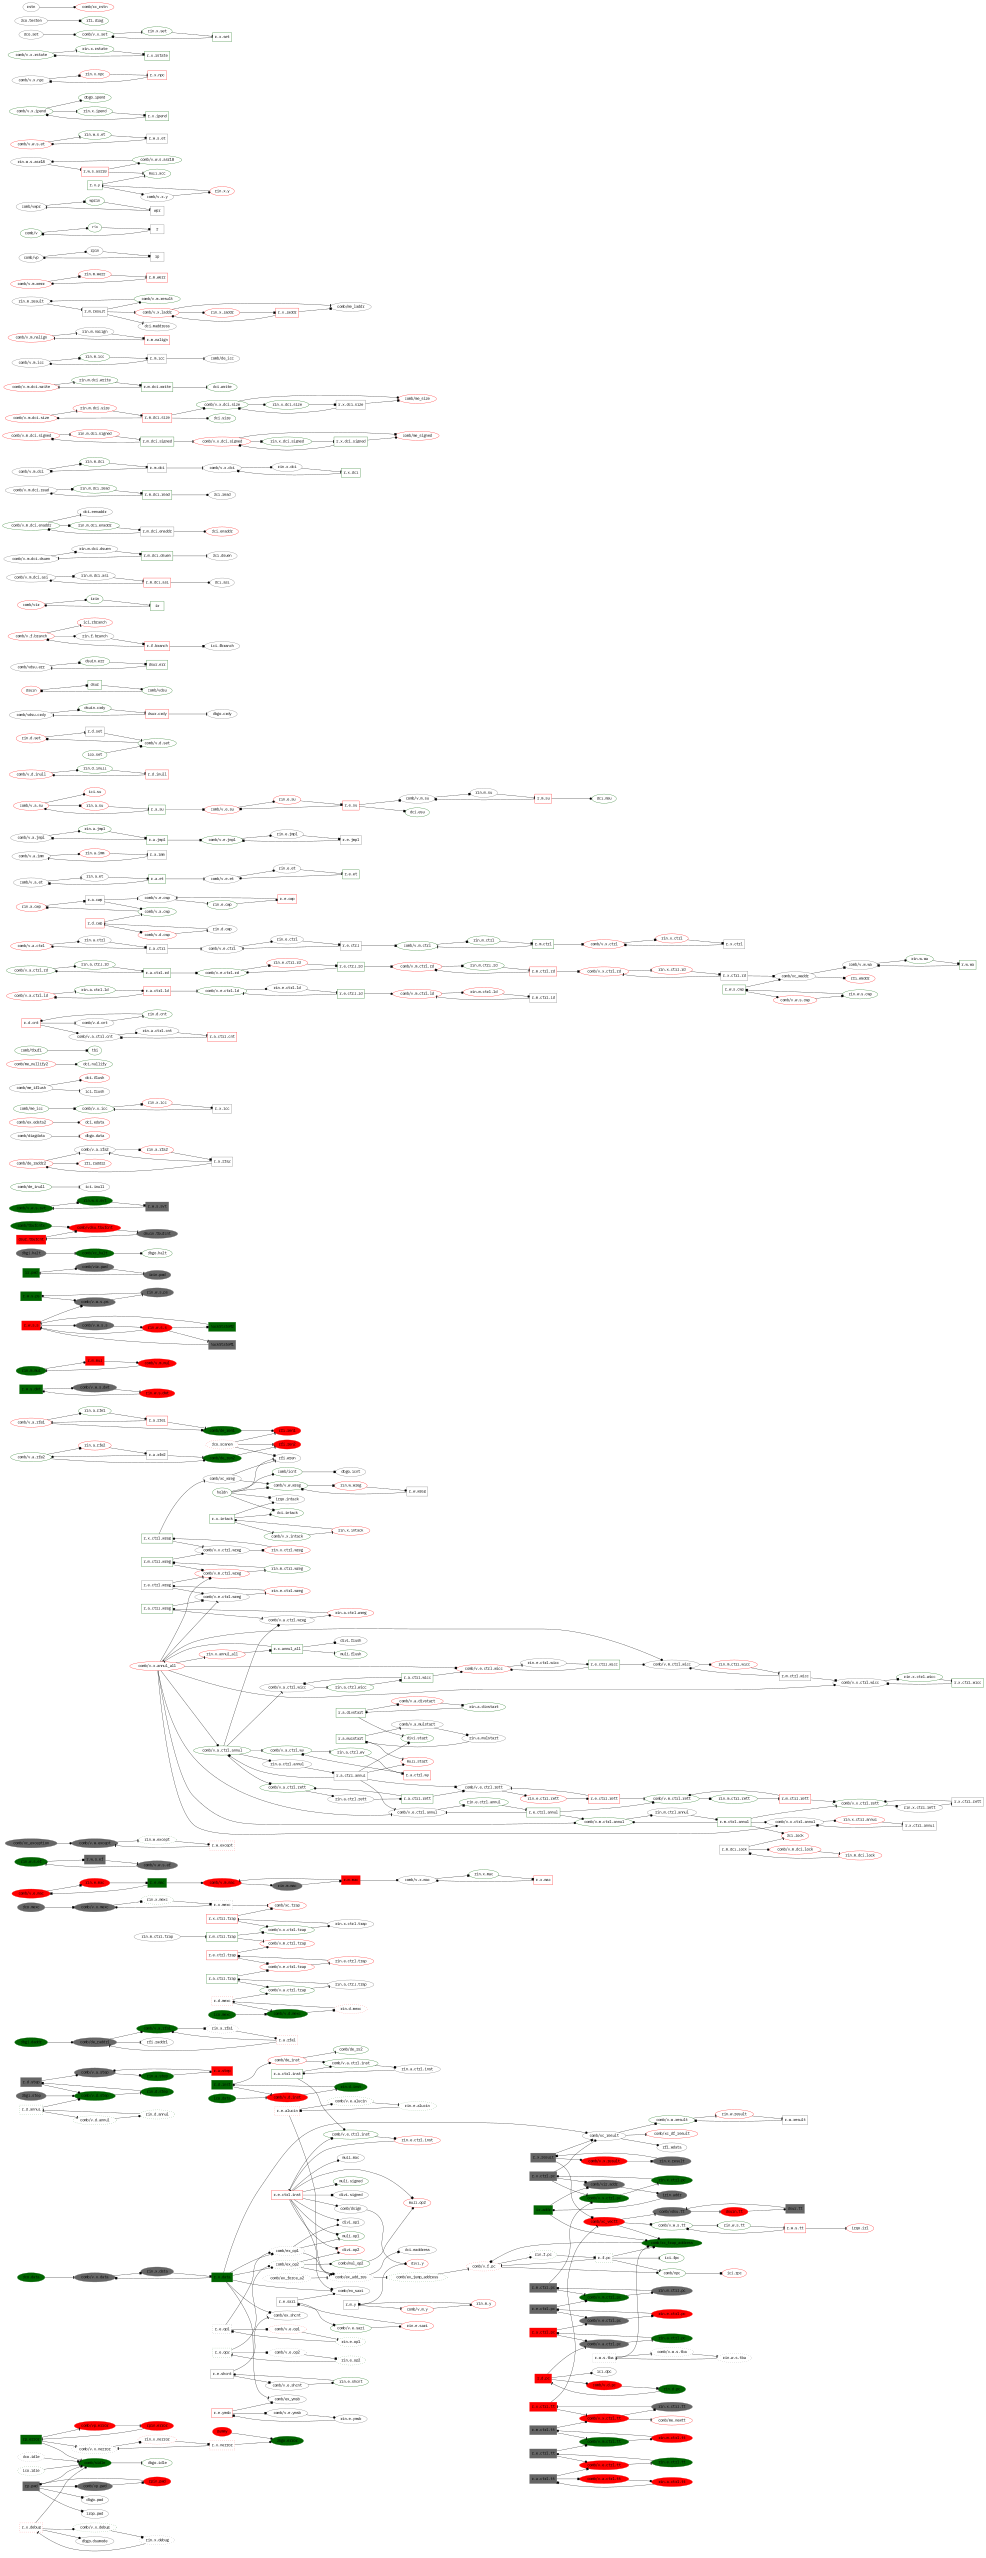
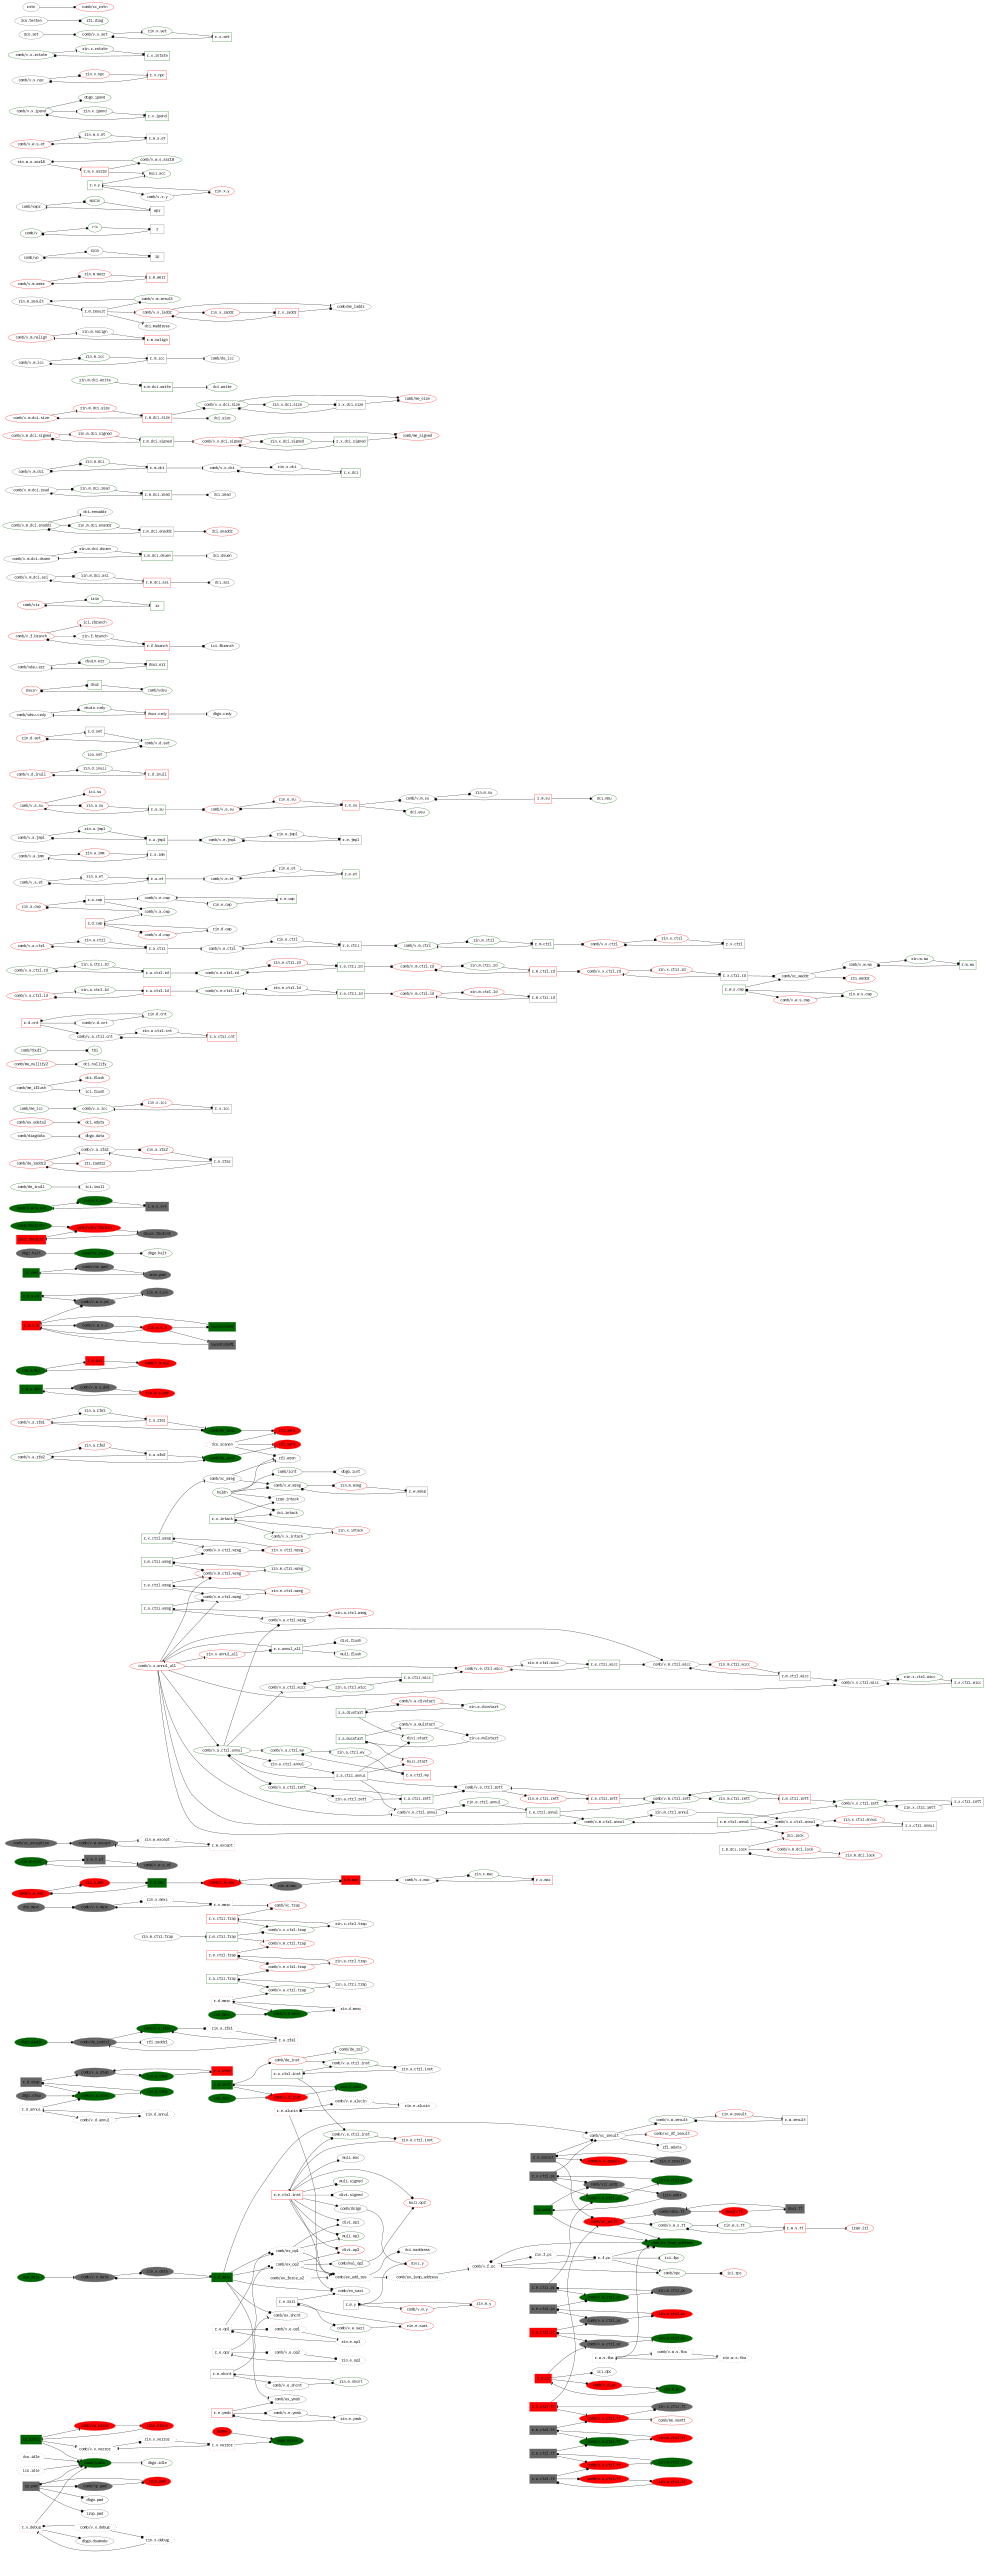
node "comb/v.m.dci.write": removed
edge "rin.m.su" -> "r.m.su": removed
node "r.e.cwp": color red -> darkgreen
edge "rin.m.ctrl.annul" -> "r.m.ctrl.annul": now "rin.m.ctrl.annul" -> "comb/v.x.ctrl.annul"
edge "r.x.debug" -> "comb/v.x.debug": reversed
